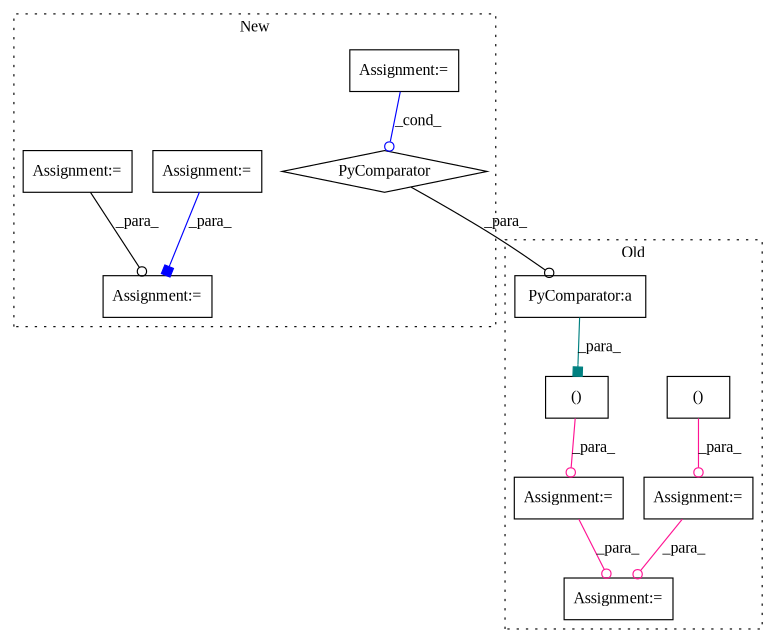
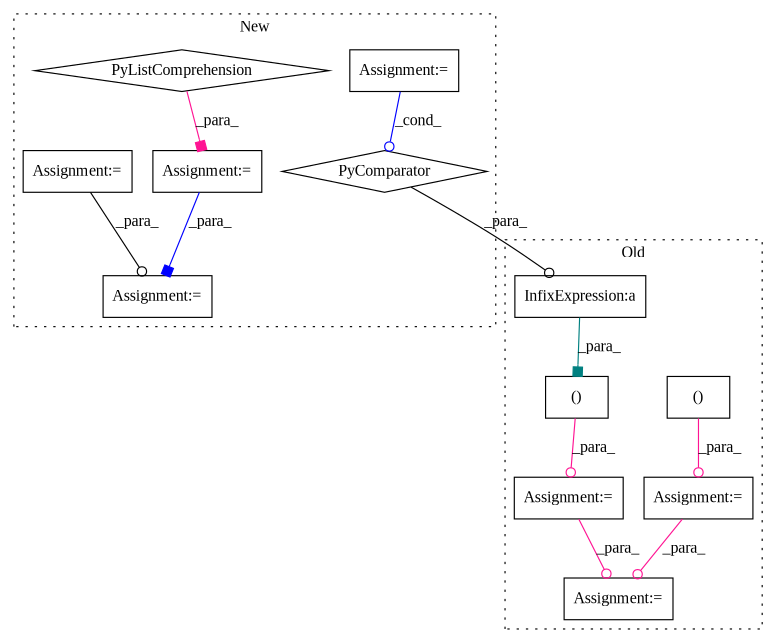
node "PyListComprehension": added
node "PyComparator:a": label "PyComparator:a" -> "InfixExpression:a"
